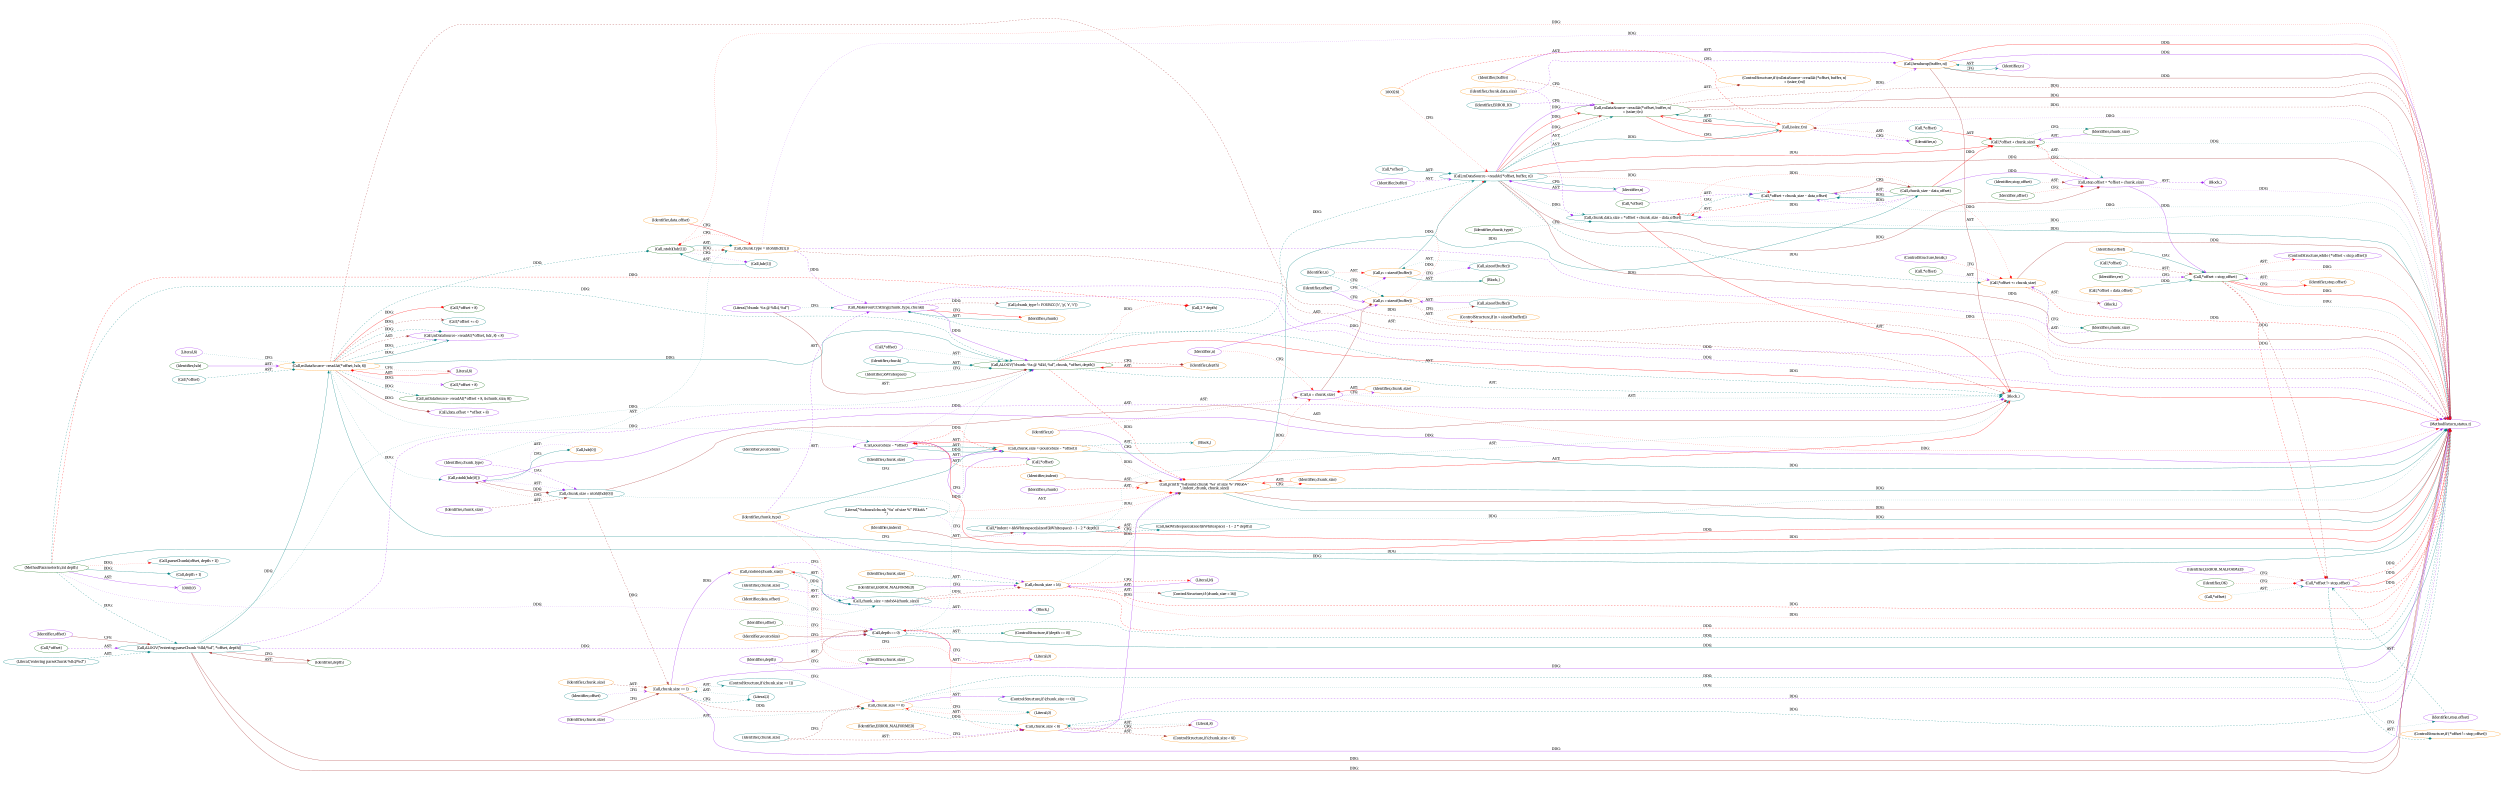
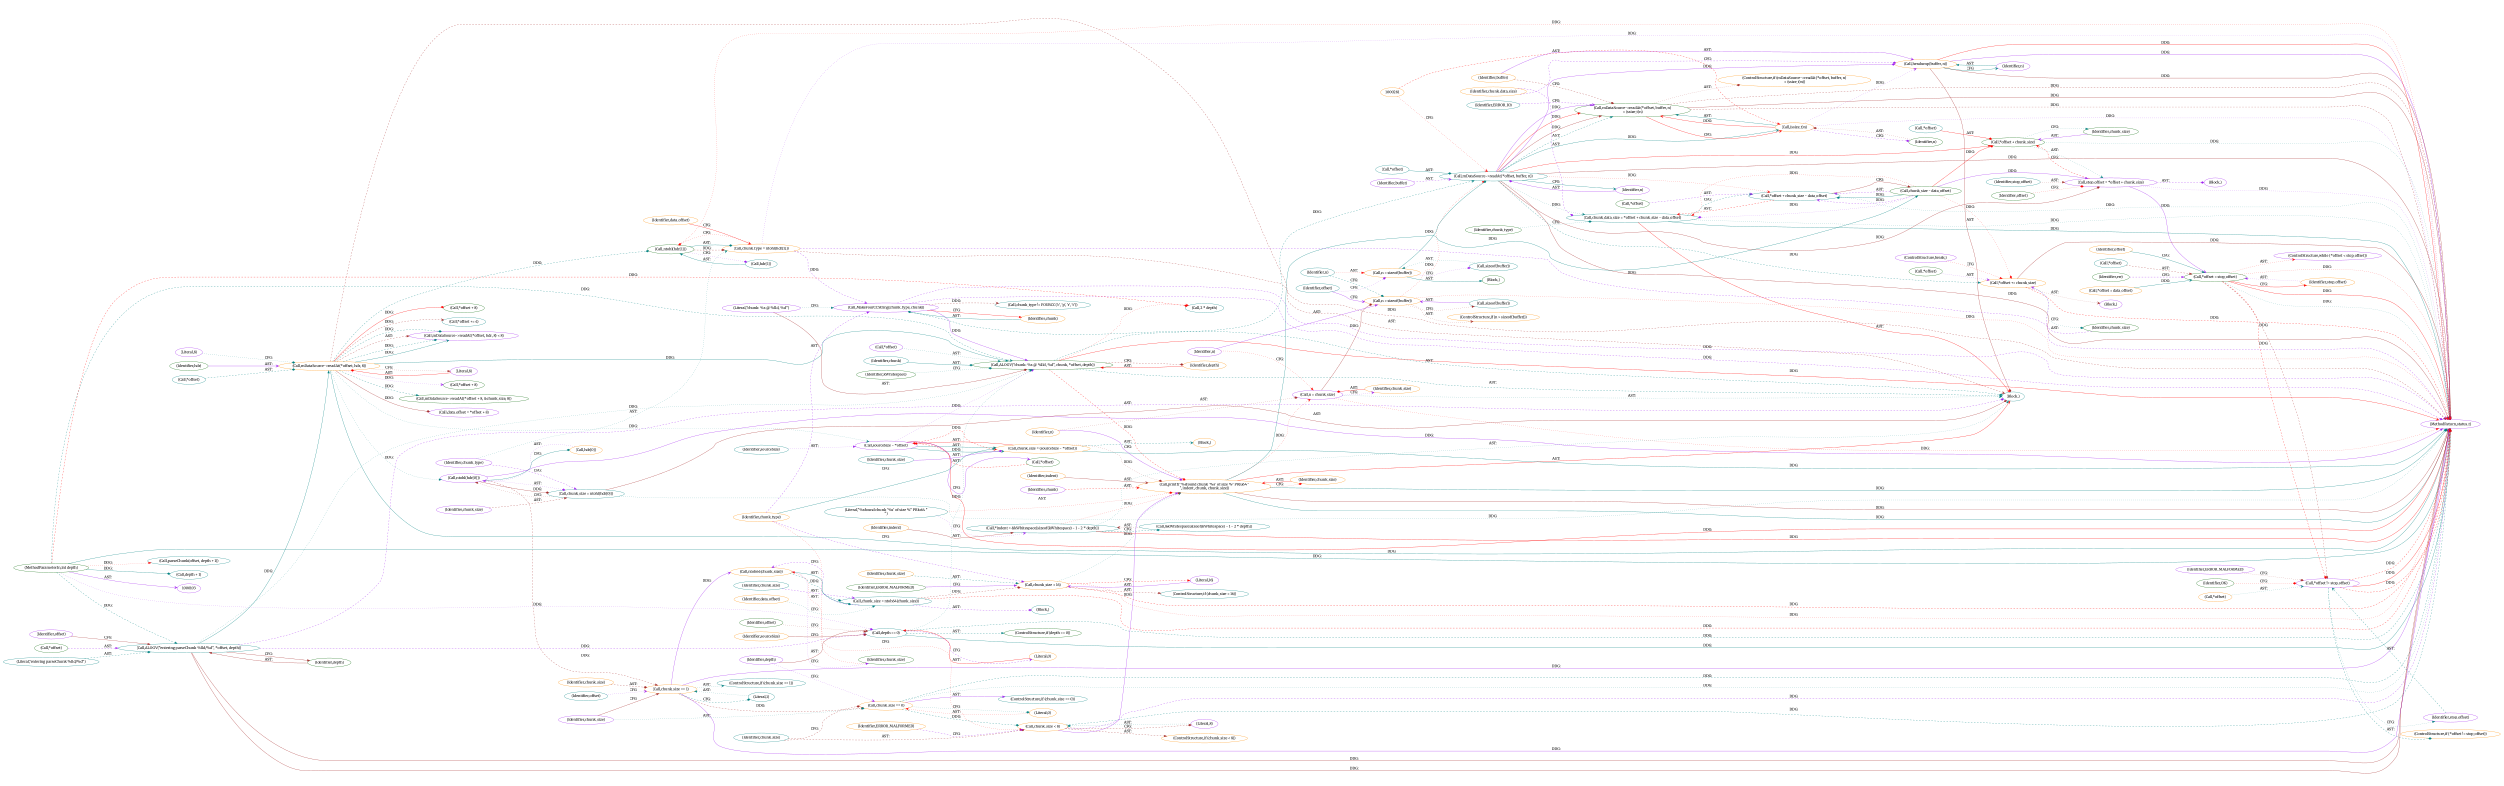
edge "(Call,mDataSource->readAt(*offset, buffer, n))" -> "(Call,hexdump(buffer, n))": added, label "DDG:"
edge "(Call,chunk_size = ntohl(hdr[0]))" -> "(Call,chunk_size == 1)": now "(Call,ntohl(hdr[0]))" -> "(Call,chunk_size == 1)"
edge "(Call,chunk_size < 16)" -> "(ControlStructure,if (chunk_size < 16))": style dotted -> dashed
